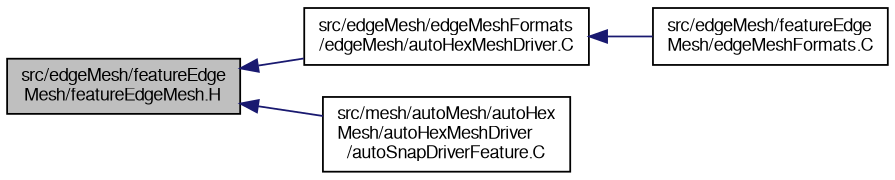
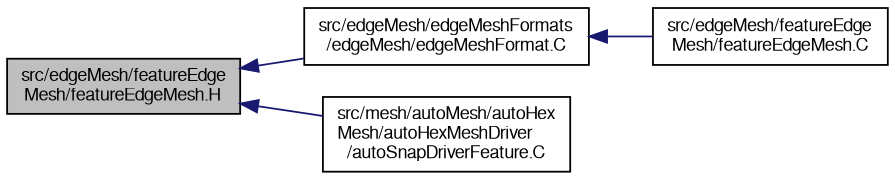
node "src/edgeMesh/edgeMeshFormats /edgeMesh/autoHexMeshDriver.C": label "src/edgeMesh/edgeMeshFormats /edgeMesh/autoHexMeshDriver.C" -> "src/edgeMesh/edgeMeshFormats /edgeMesh/edgeMeshFormat.C"
node "src/edgeMesh/featureEdge Mesh/edgeMeshFormats.C": label "src/edgeMesh/featureEdge Mesh/edgeMeshFormats.C" -> "src/edgeMesh/featureEdge Mesh/featureEdgeMesh.C"
